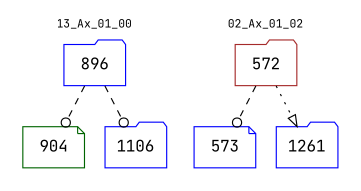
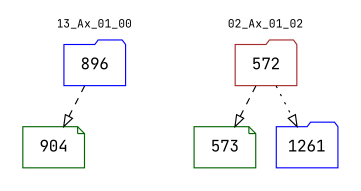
edge "572" -> "573": arrowhead odot -> onormal
edge "896" -> "904": arrowhead odot -> onormal
node "1106": removed
node "573": color blue -> darkgreen
